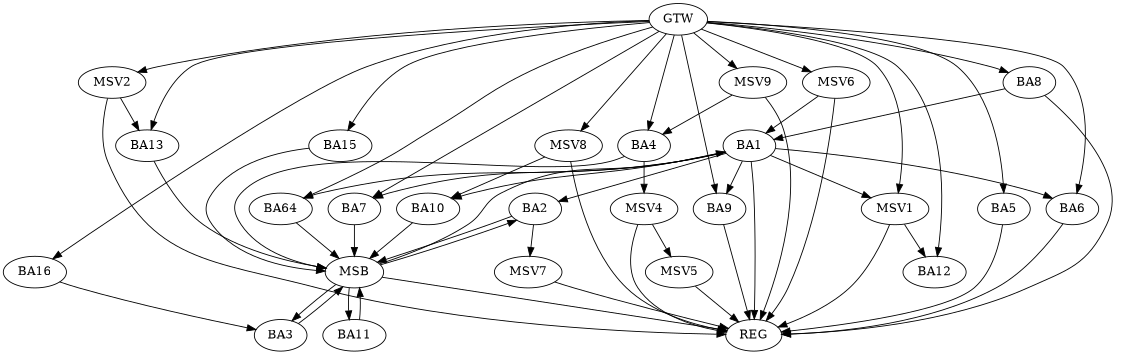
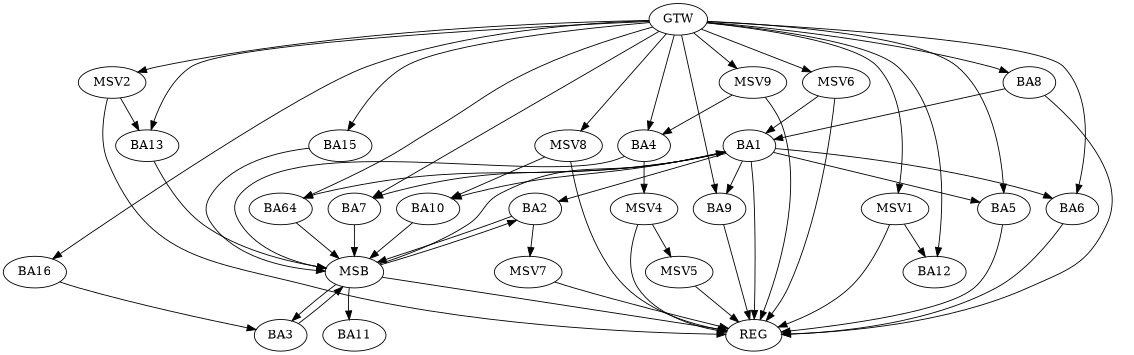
edge "BA1" -> "MSV1": now "BA1" -> "BA5"
edge "BA11" -> "MSB": removed
